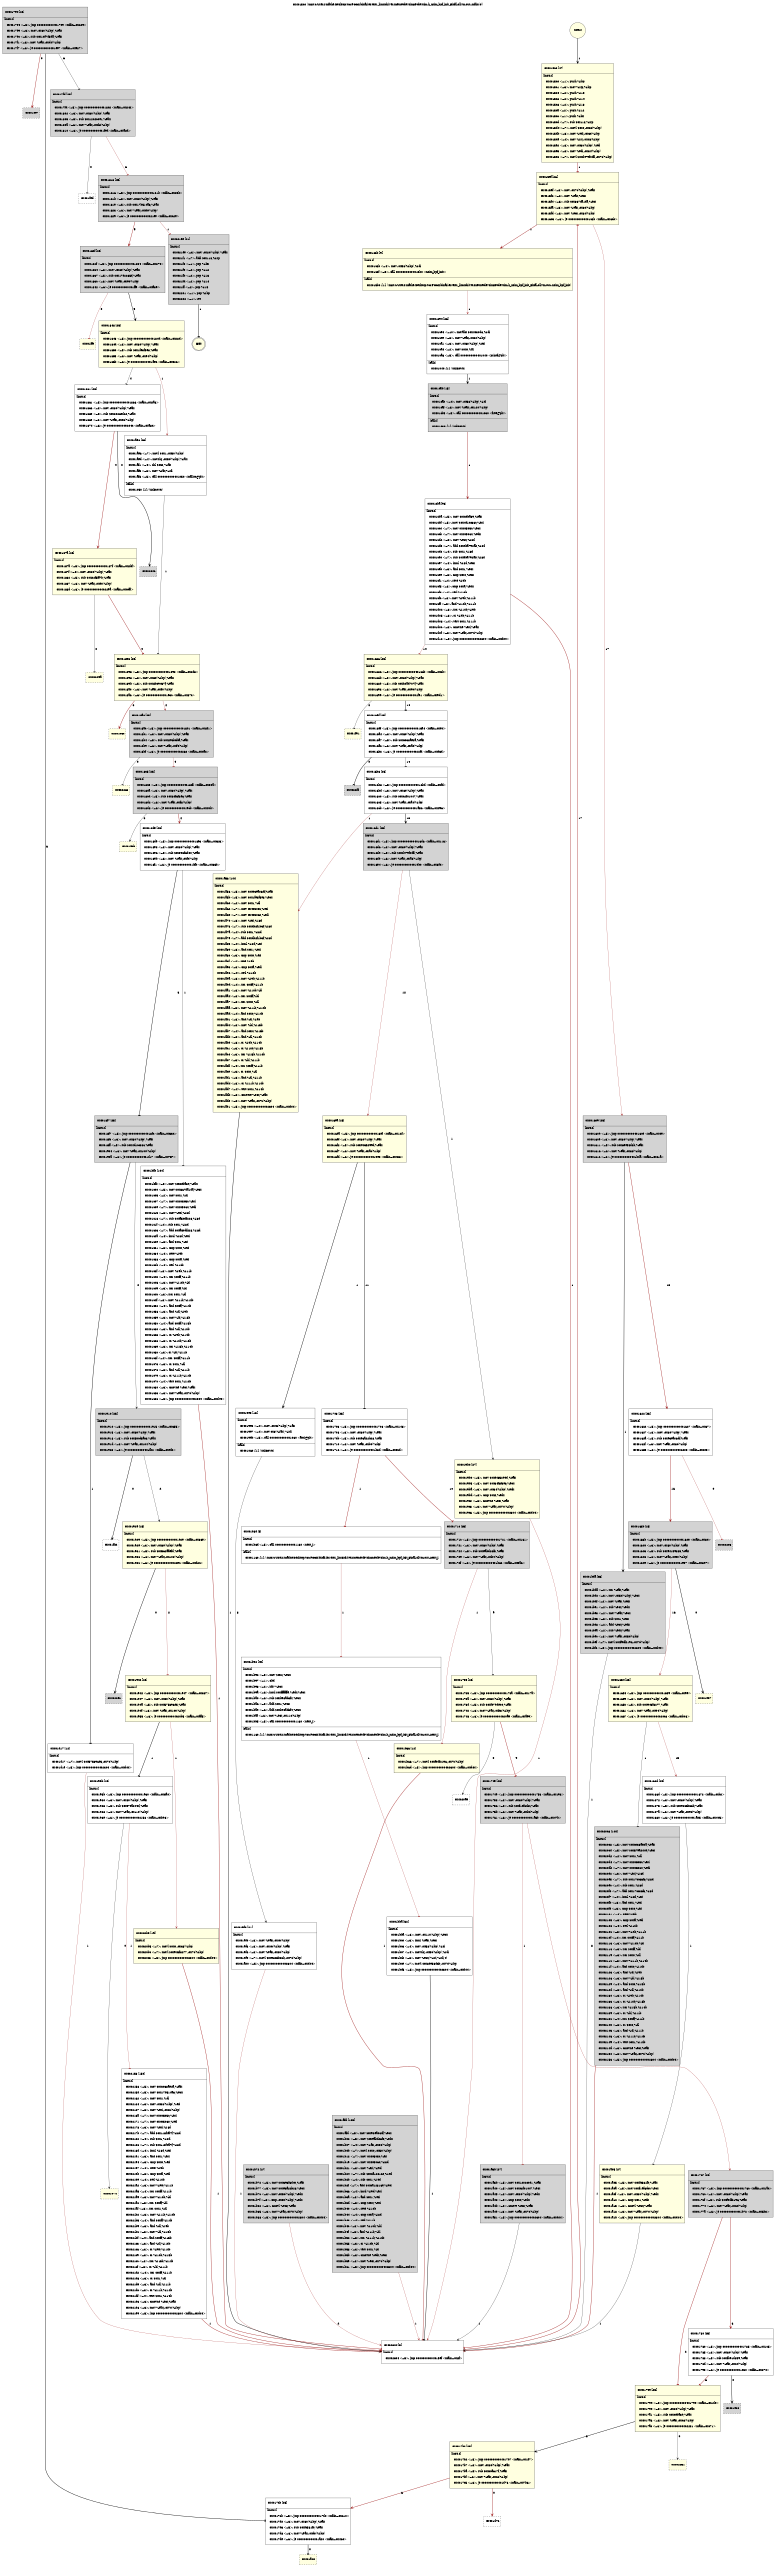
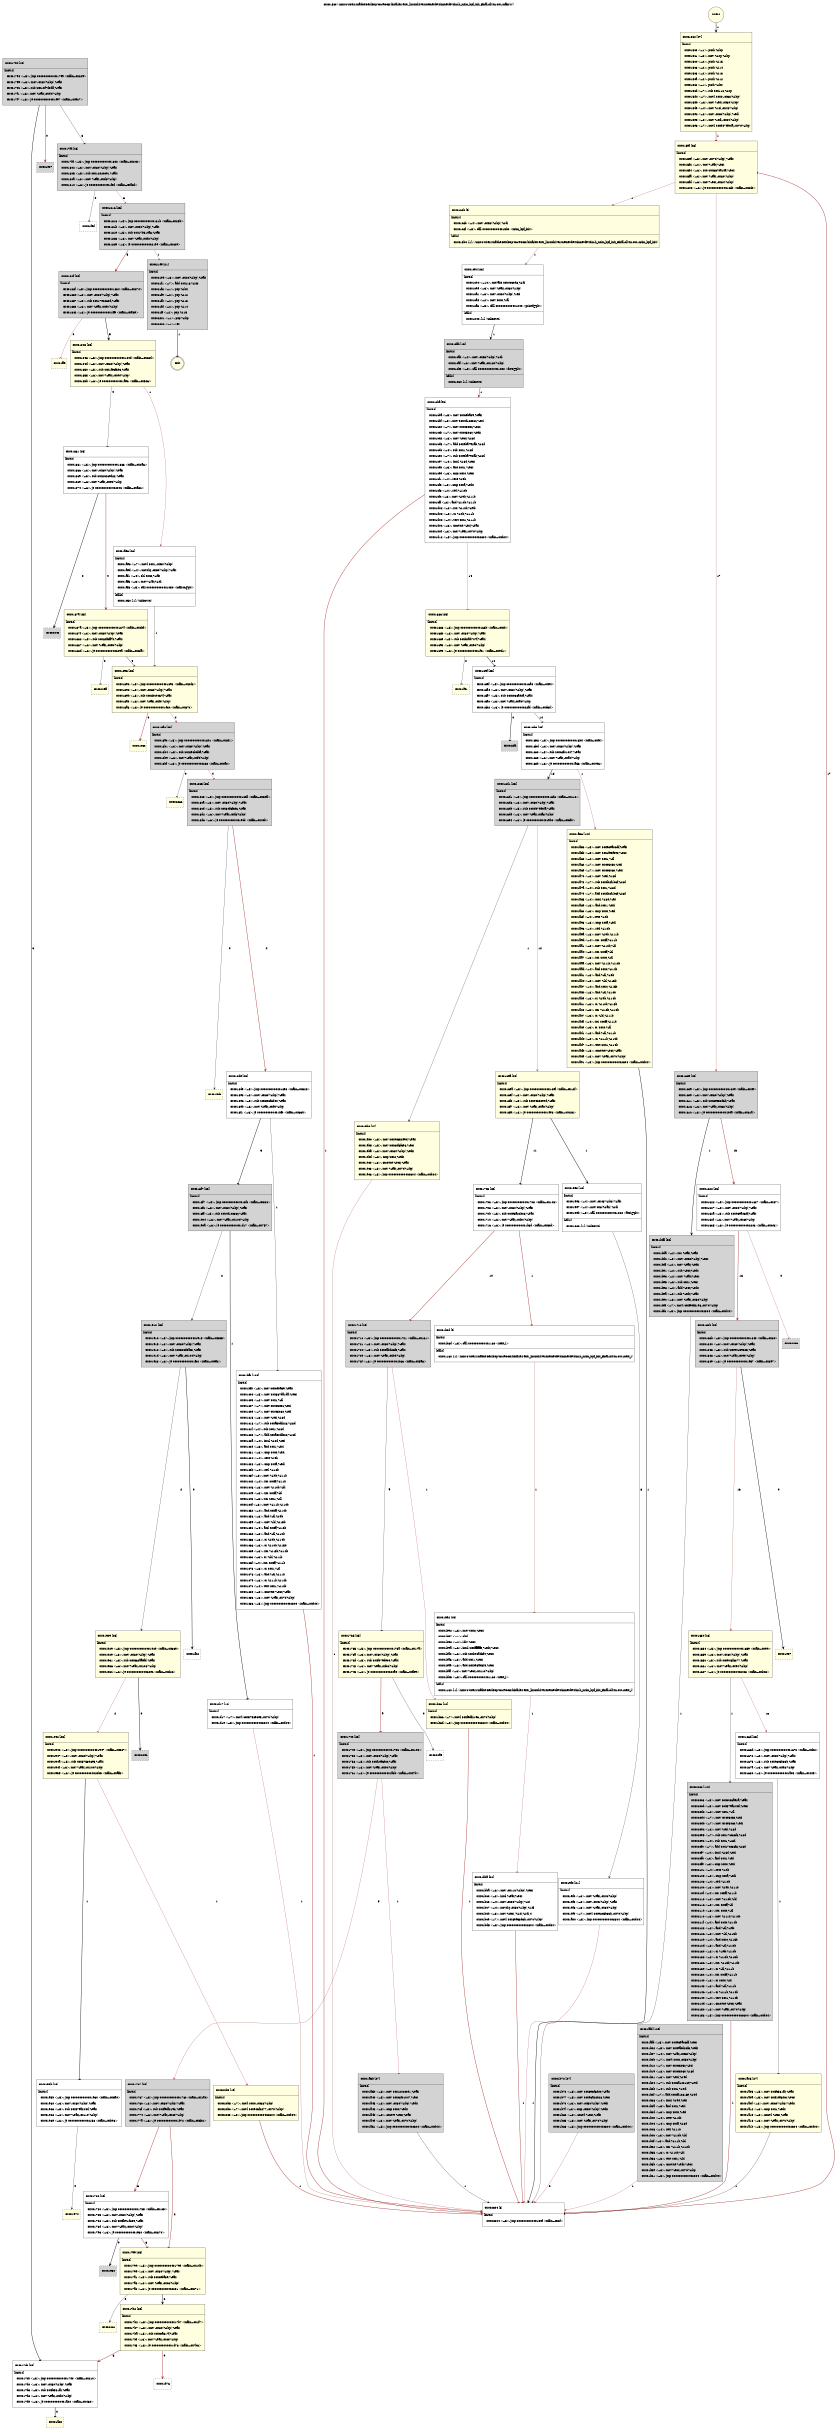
edge "0x4015ef [26]" -> "0x401c8b [9]": style bold -> solid
edge "0x401bba [32]" -> "0x402304 [5]": color black -> brown
node "0x402158 [150]": removed
